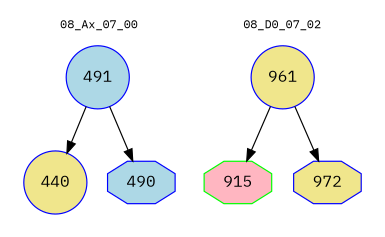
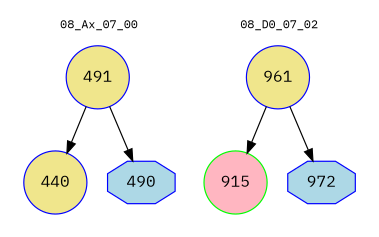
node "491": fillcolor lightblue -> khaki
node "915": shape octagon -> circle
node "972": fillcolor khaki -> lightblue
